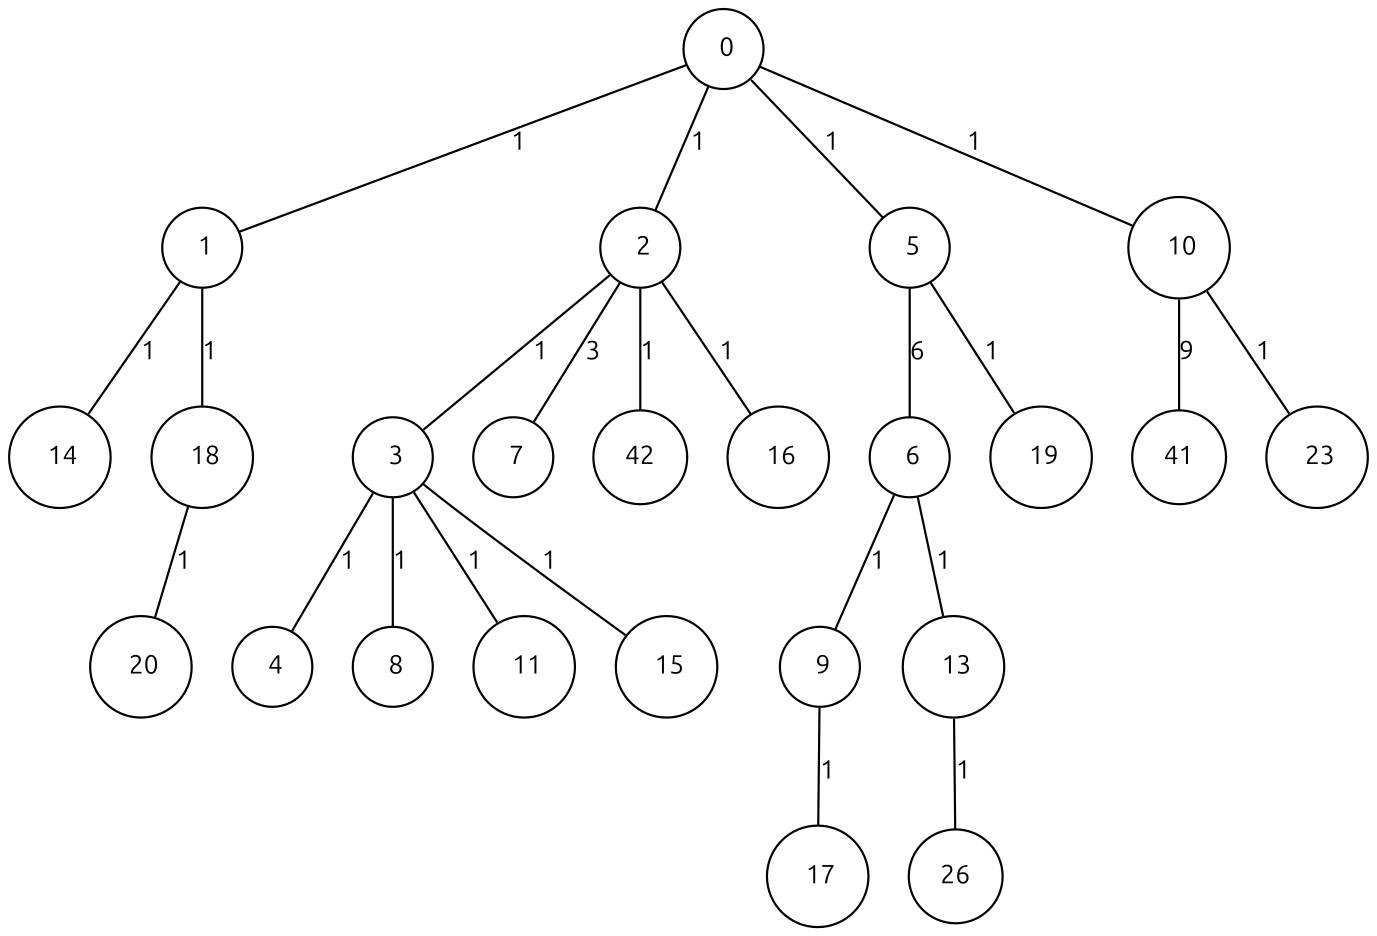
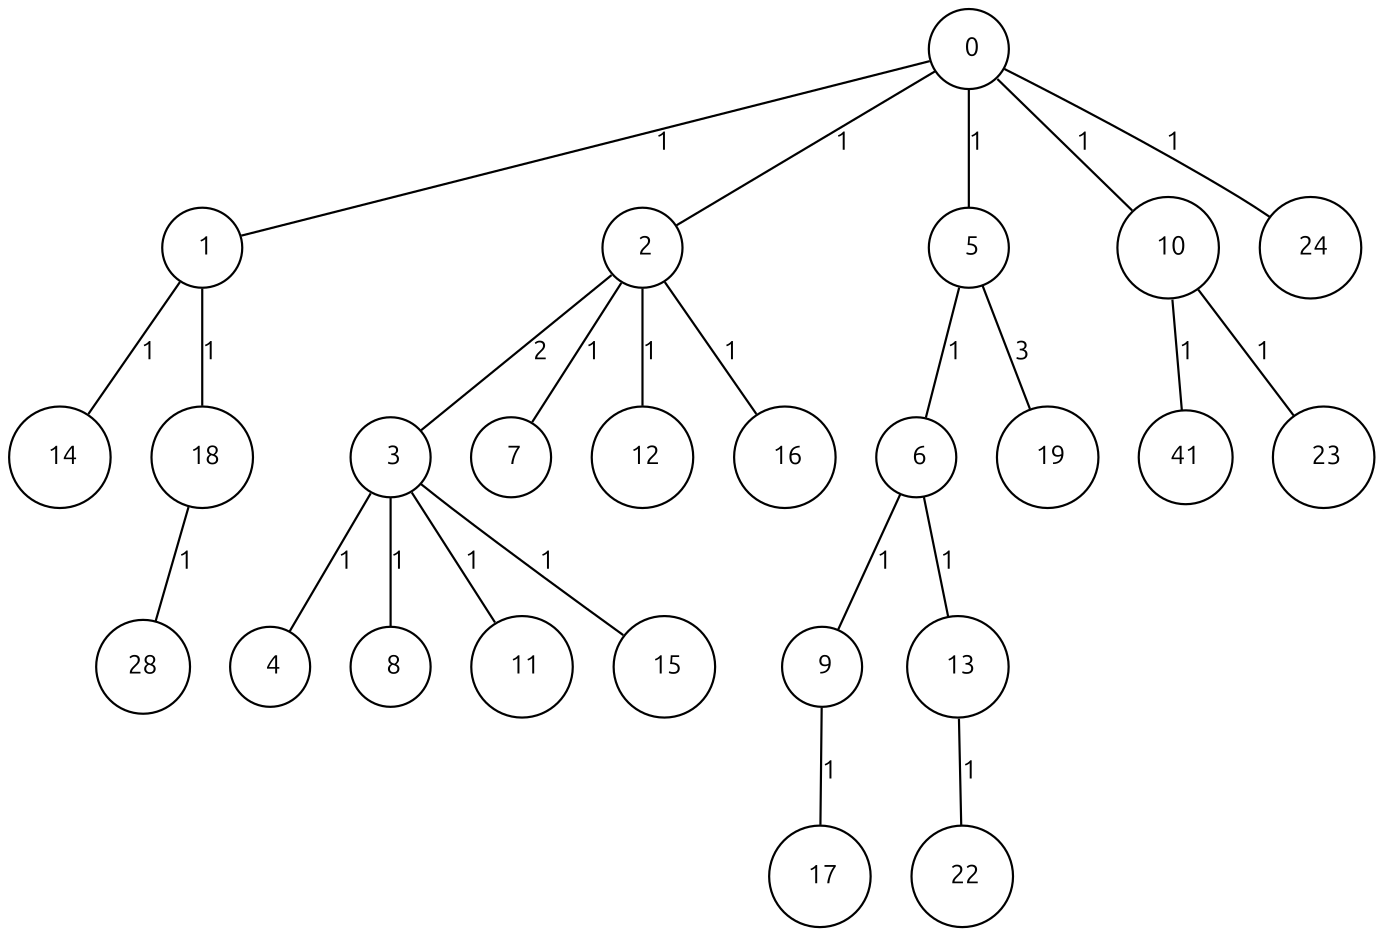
node "24": added
edge "2" -- "3": label "1" -> "2"
edge "2" -- "7": label "3" -> "1"
edge "5" -- "6": label "6" -> "1"
edge "5" -- "19": label "1" -> "3"
edge "10" -- "41": label "9" -> "1"
node "42": label "42" -> "12"
node "20": label "20" -> "28"
node "26": label "26" -> "22"
